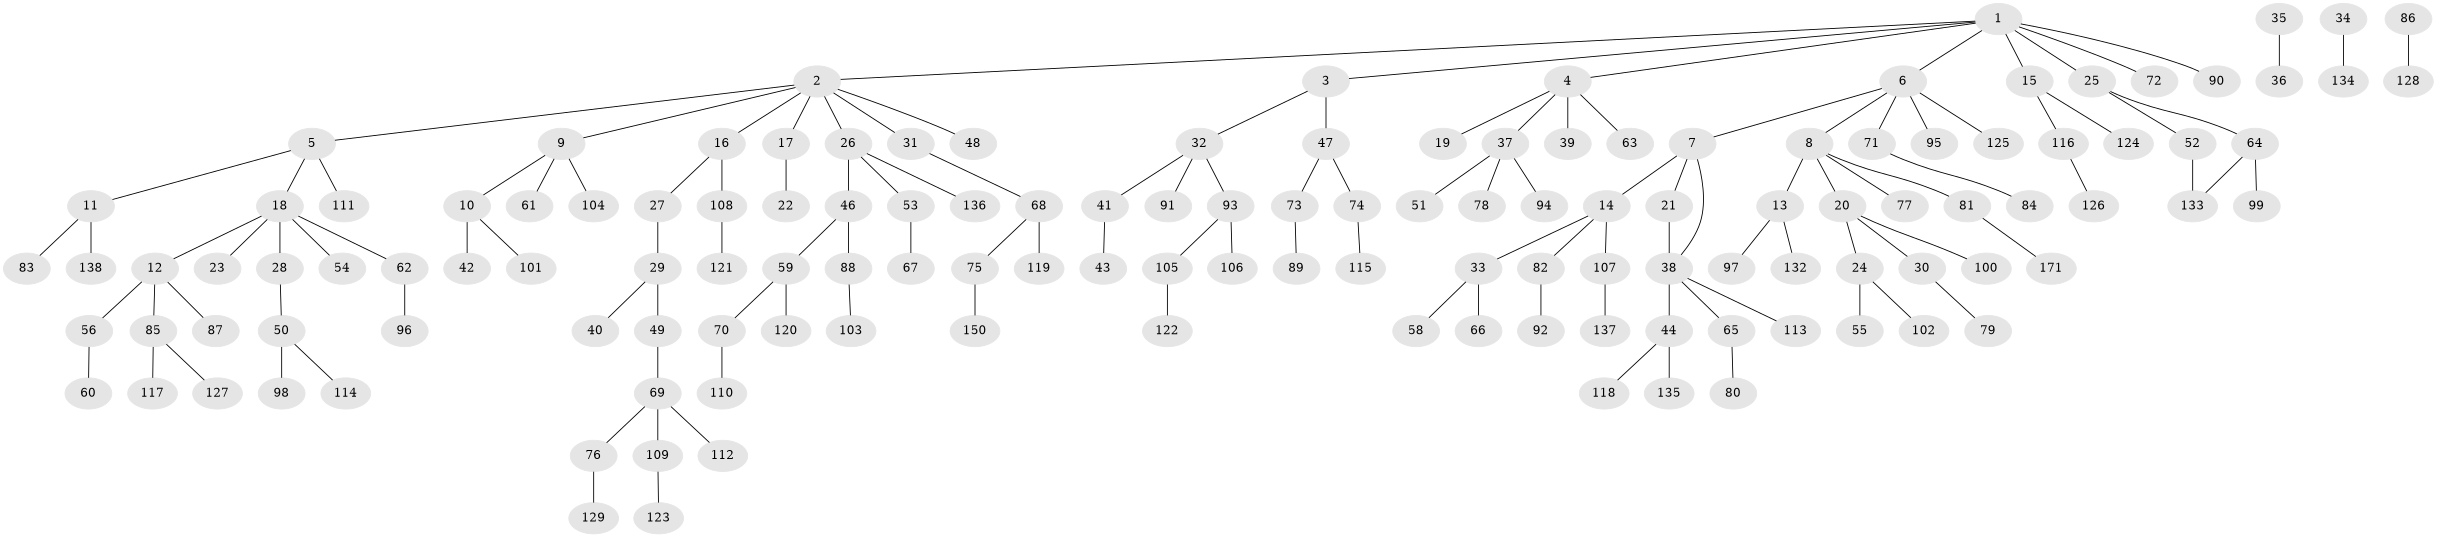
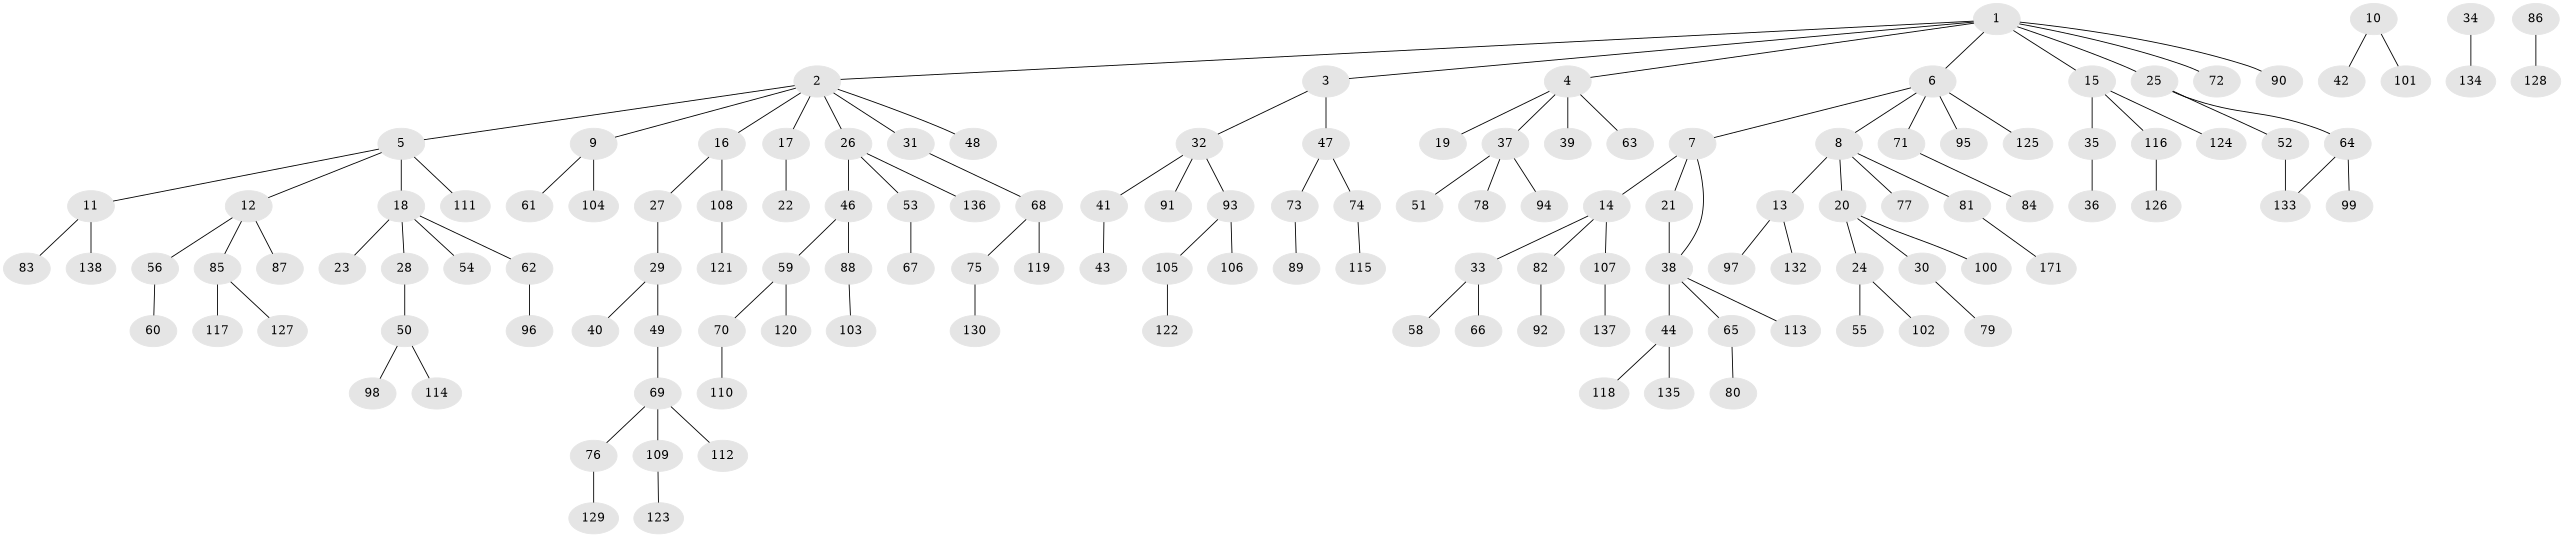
edge "15" -- "35": added
edge "9" -- "10": removed
edge "18" -- "12": now "5" -- "12"
node "150": label "150" -> "130"
